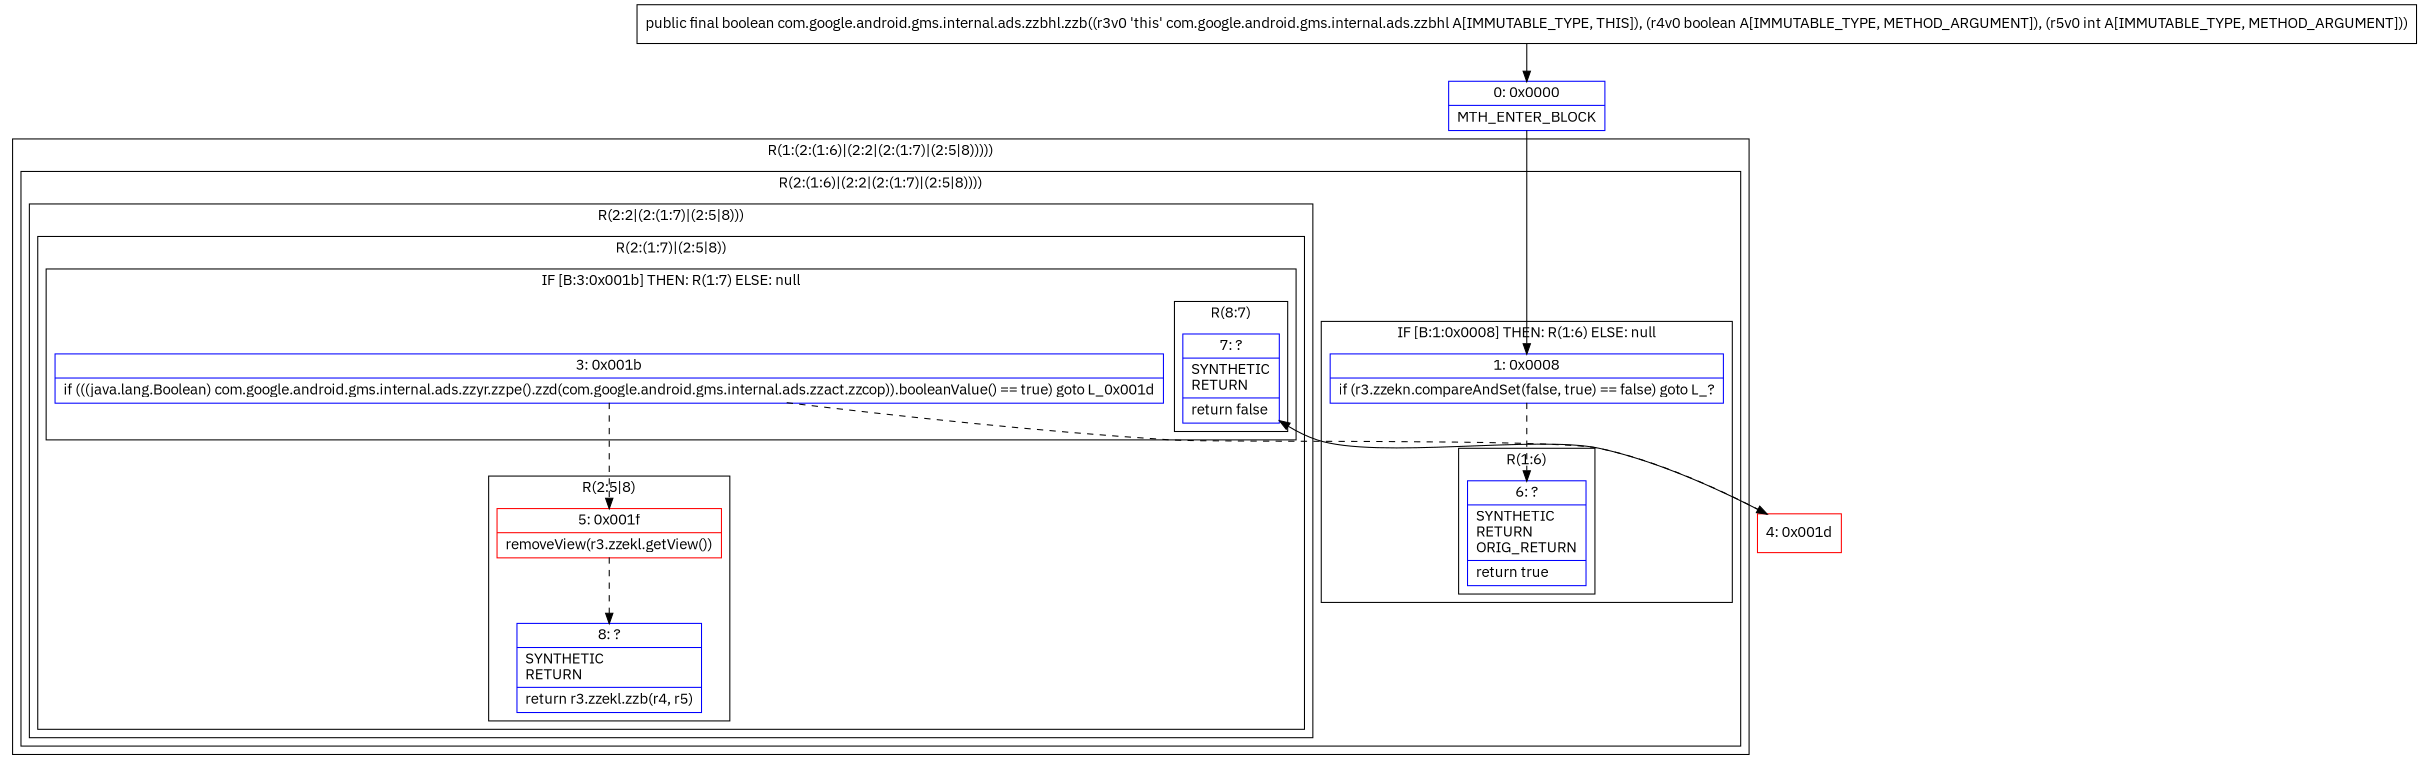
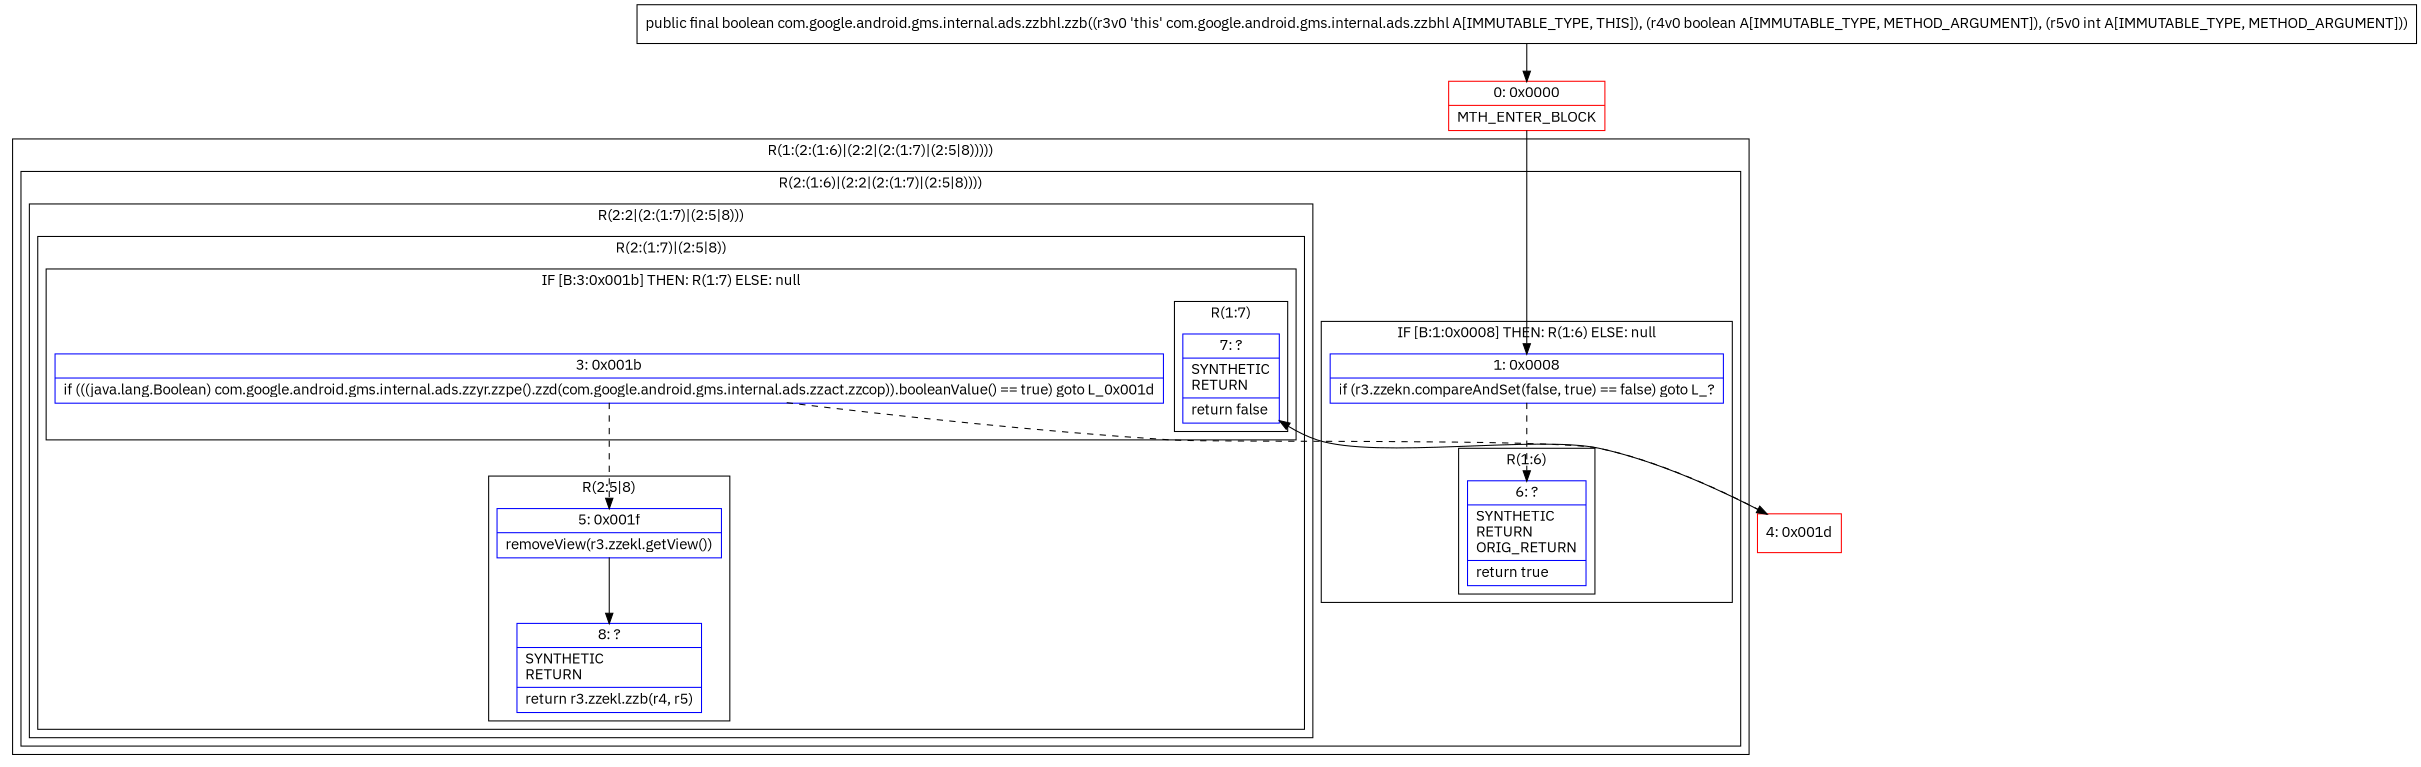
node "0: 0x0000": color blue -> red
cluster "R(8:7)": label "R(8:7)" -> "R(1:7)"
node "5: 0x001f": color red -> blue
edge "5: 0x001f" -> "8: ?": style dashed -> solid
